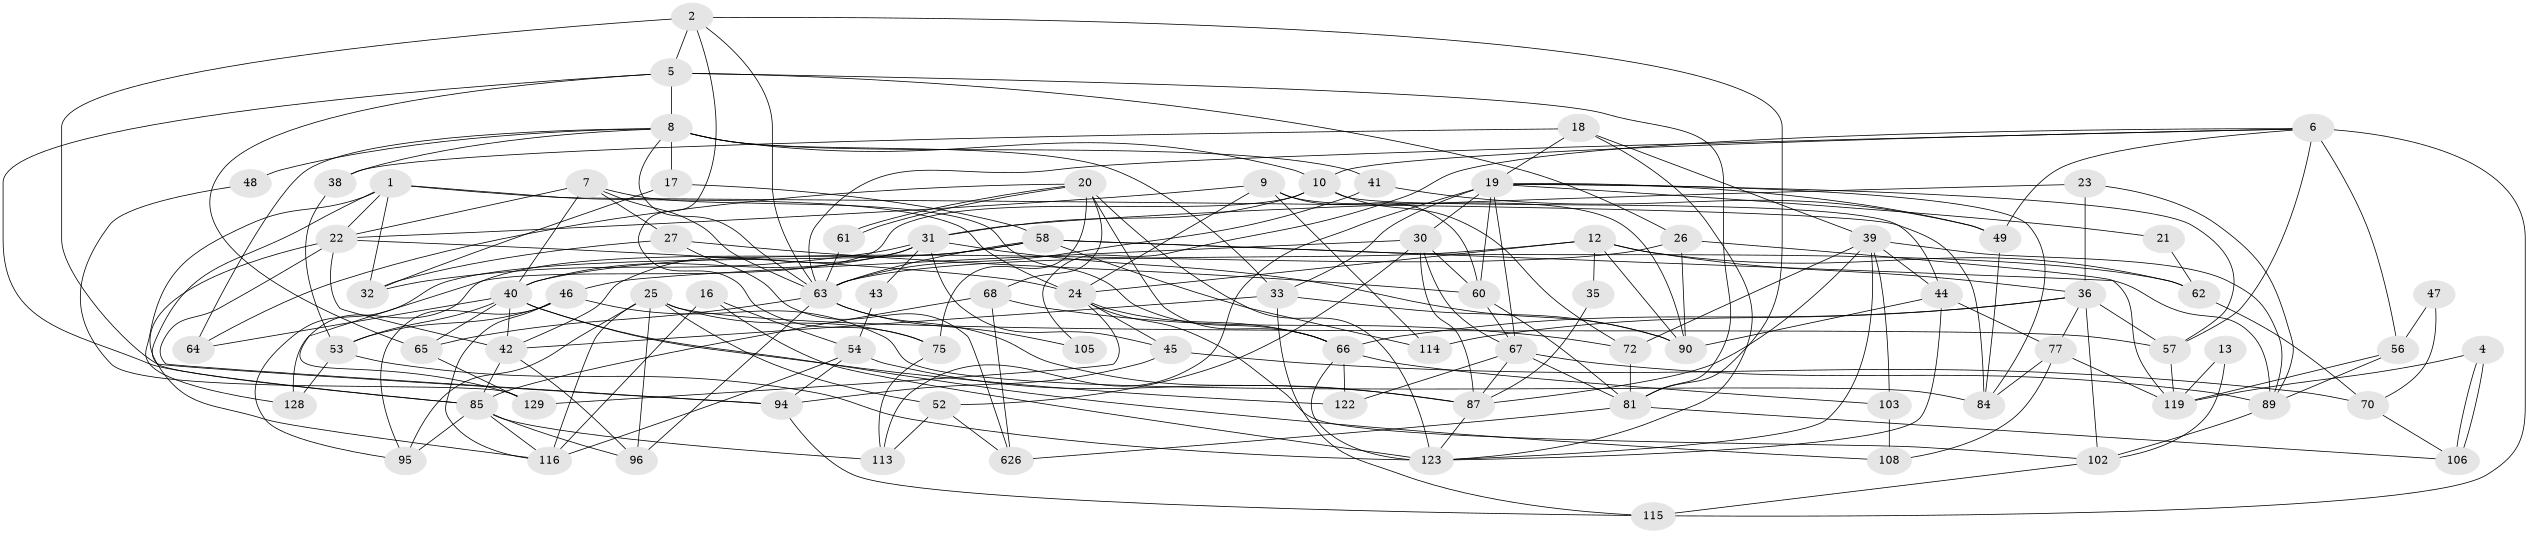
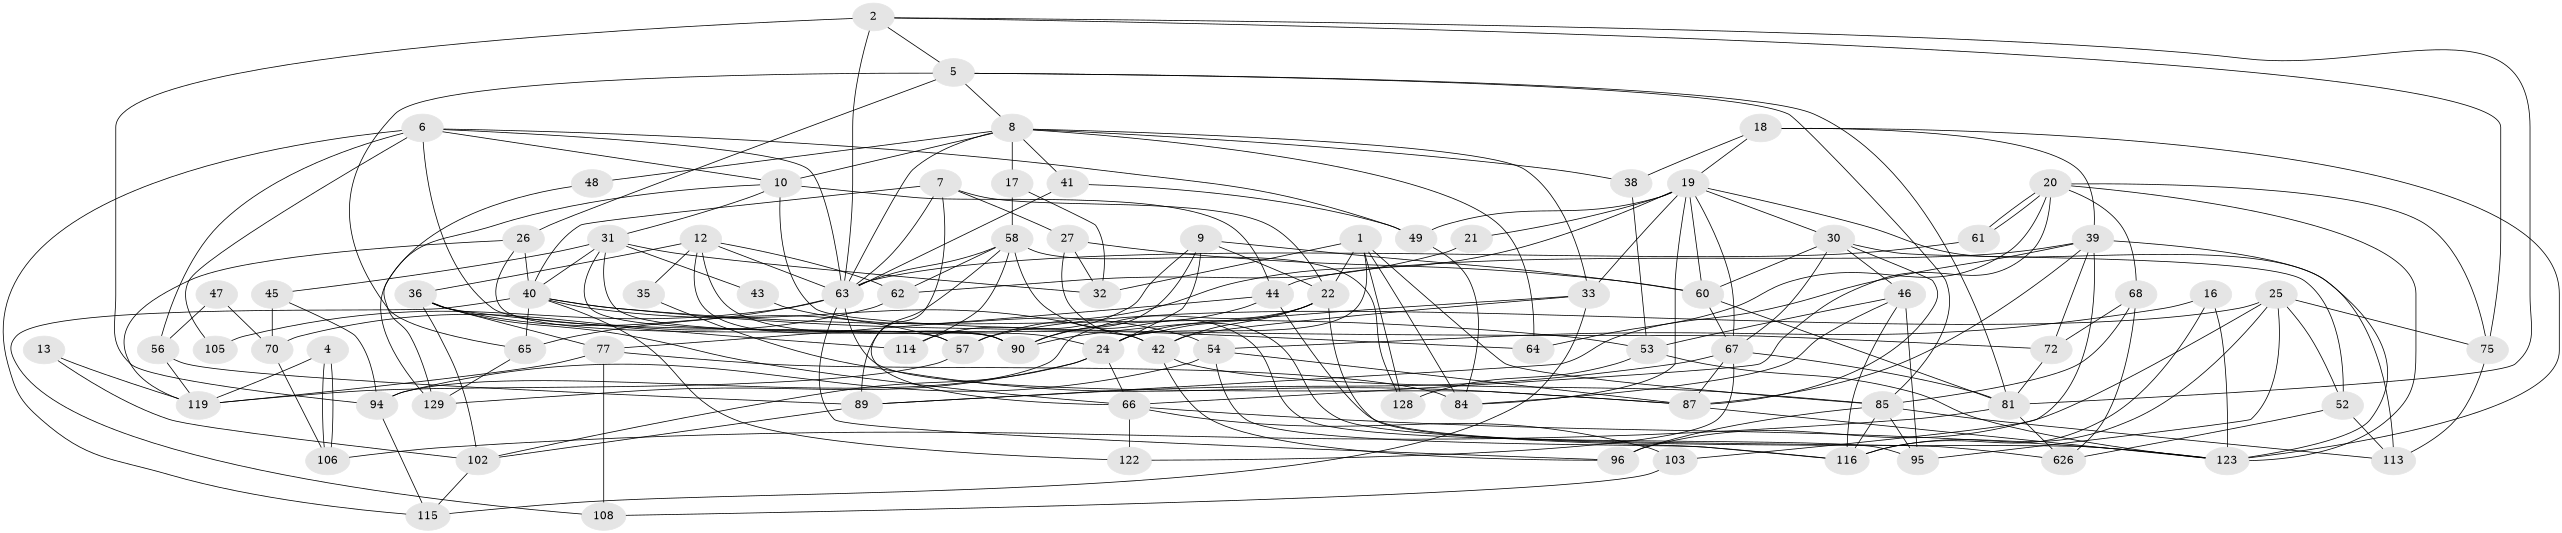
node "23": removed
edge "24" -- "45": removed
